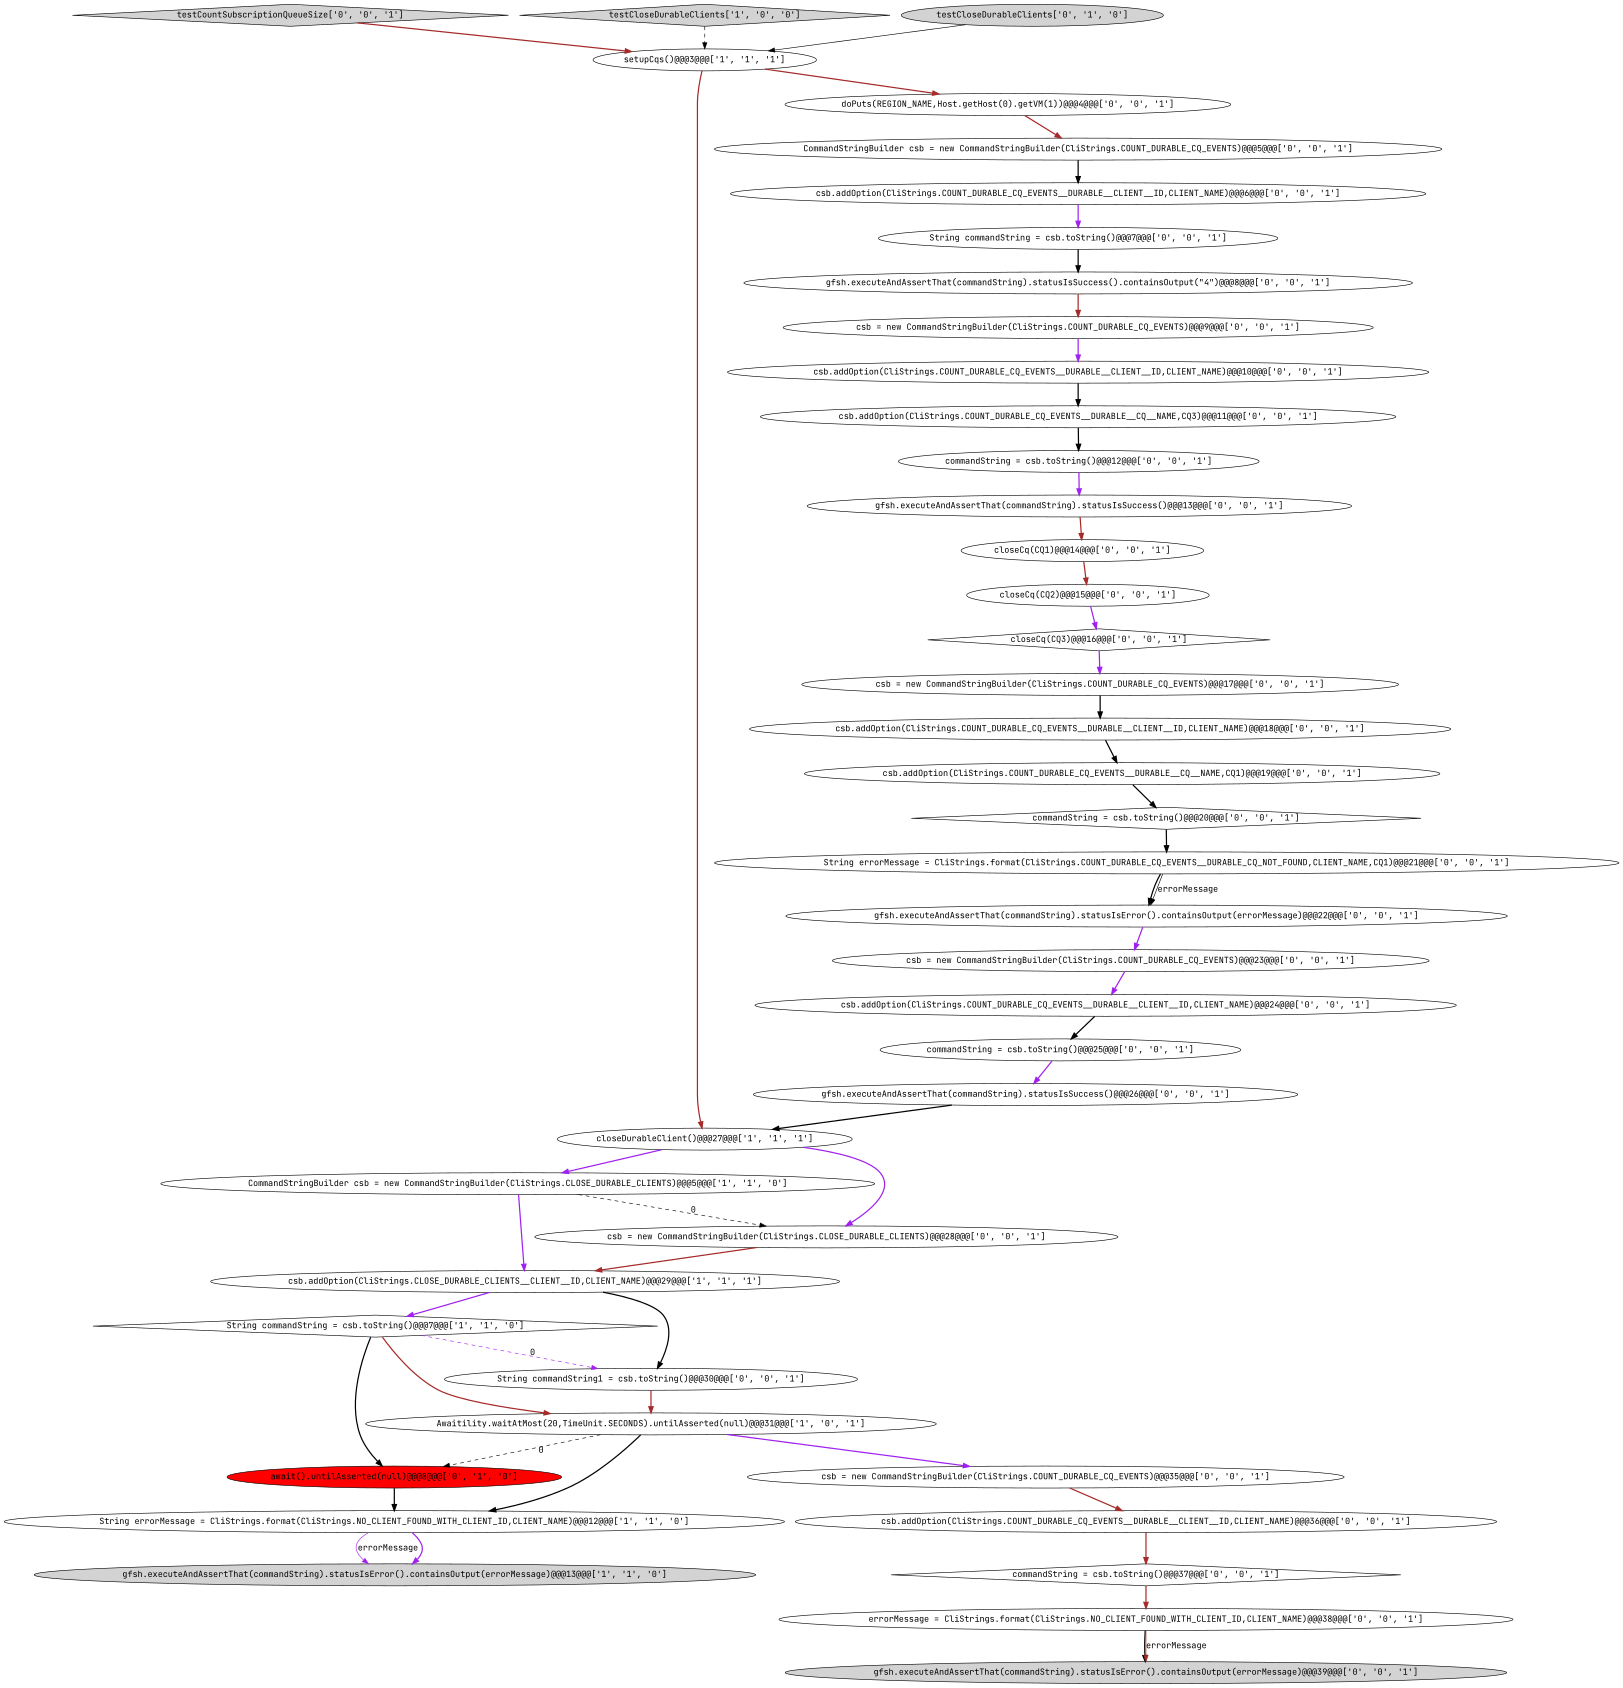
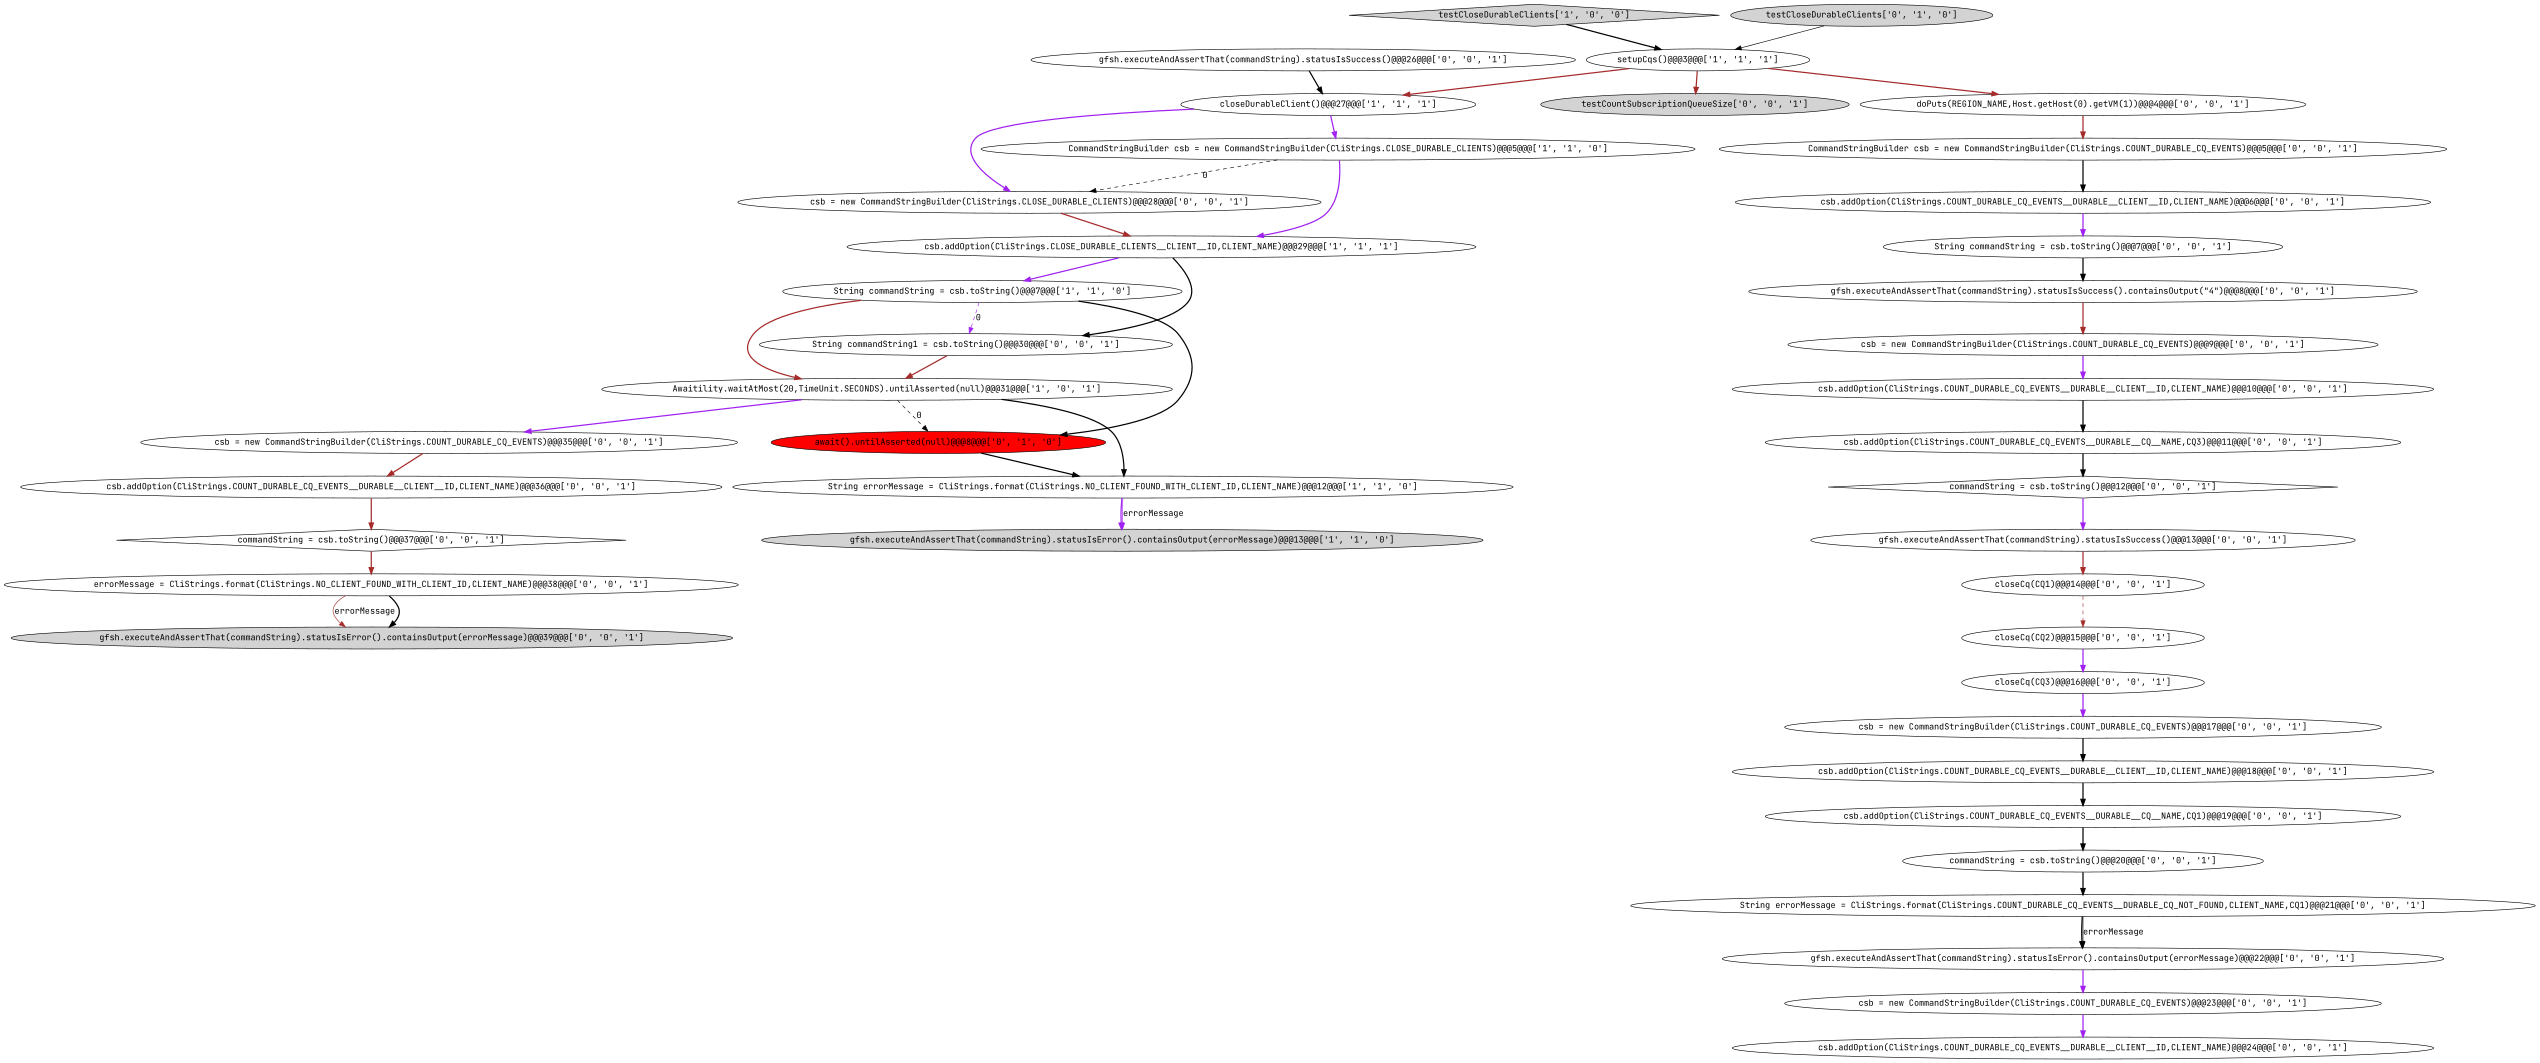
node "testCountSubscriptionQueueSize['0', '0', '1']": shape diamond -> ellipse
edge "testCloseDurableClients['1', '0', '0']" -> "setupCqs()@@@3@@@['1', '1', '1']": style dashed -> bold
edge "testCountSubscriptionQueueSize['0', '0', '1']" -> "setupCqs()@@@3@@@['1', '1', '1']": reversed
node "commandString = csb.toString()@@@12@@@['0', '0', '1']": shape ellipse -> diamond
edge "closeCq(CQ1)@@@14@@@['0', '0', '1']" -> "closeCq(CQ2)@@@15@@@['0', '0', '1']": style bold -> dashed
node "closeCq(CQ3)@@@16@@@['0', '0', '1']": shape diamond -> ellipse
node "commandString = csb.toString()@@@20@@@['0', '0', '1']": shape diamond -> ellipse
node "commandString = csb.toString()@@@25@@@['0', '0', '1']": removed
node "String commandString = csb.toString()@@@7@@@['1', '1', '0']": shape diamond -> ellipse
